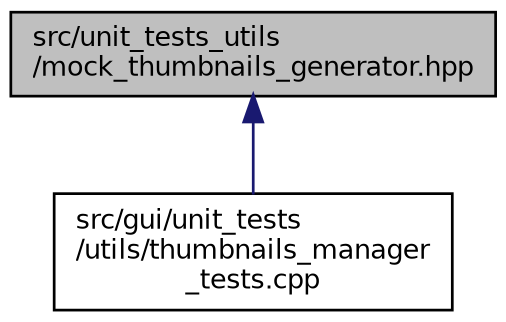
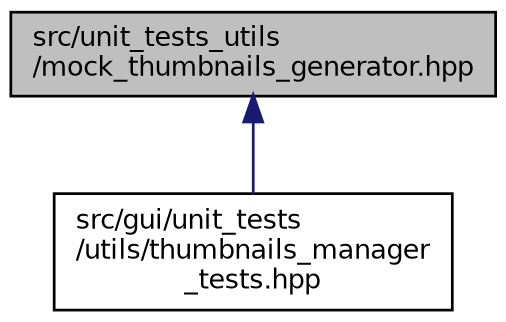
node "src/gui/unit_tests /utils/thumbnails_manager _tests.cpp": label "src/gui/unit_tests /utils/thumbnails_manager _tests.cpp" -> "src/gui/unit_tests /utils/thumbnails_manager _tests.hpp"
